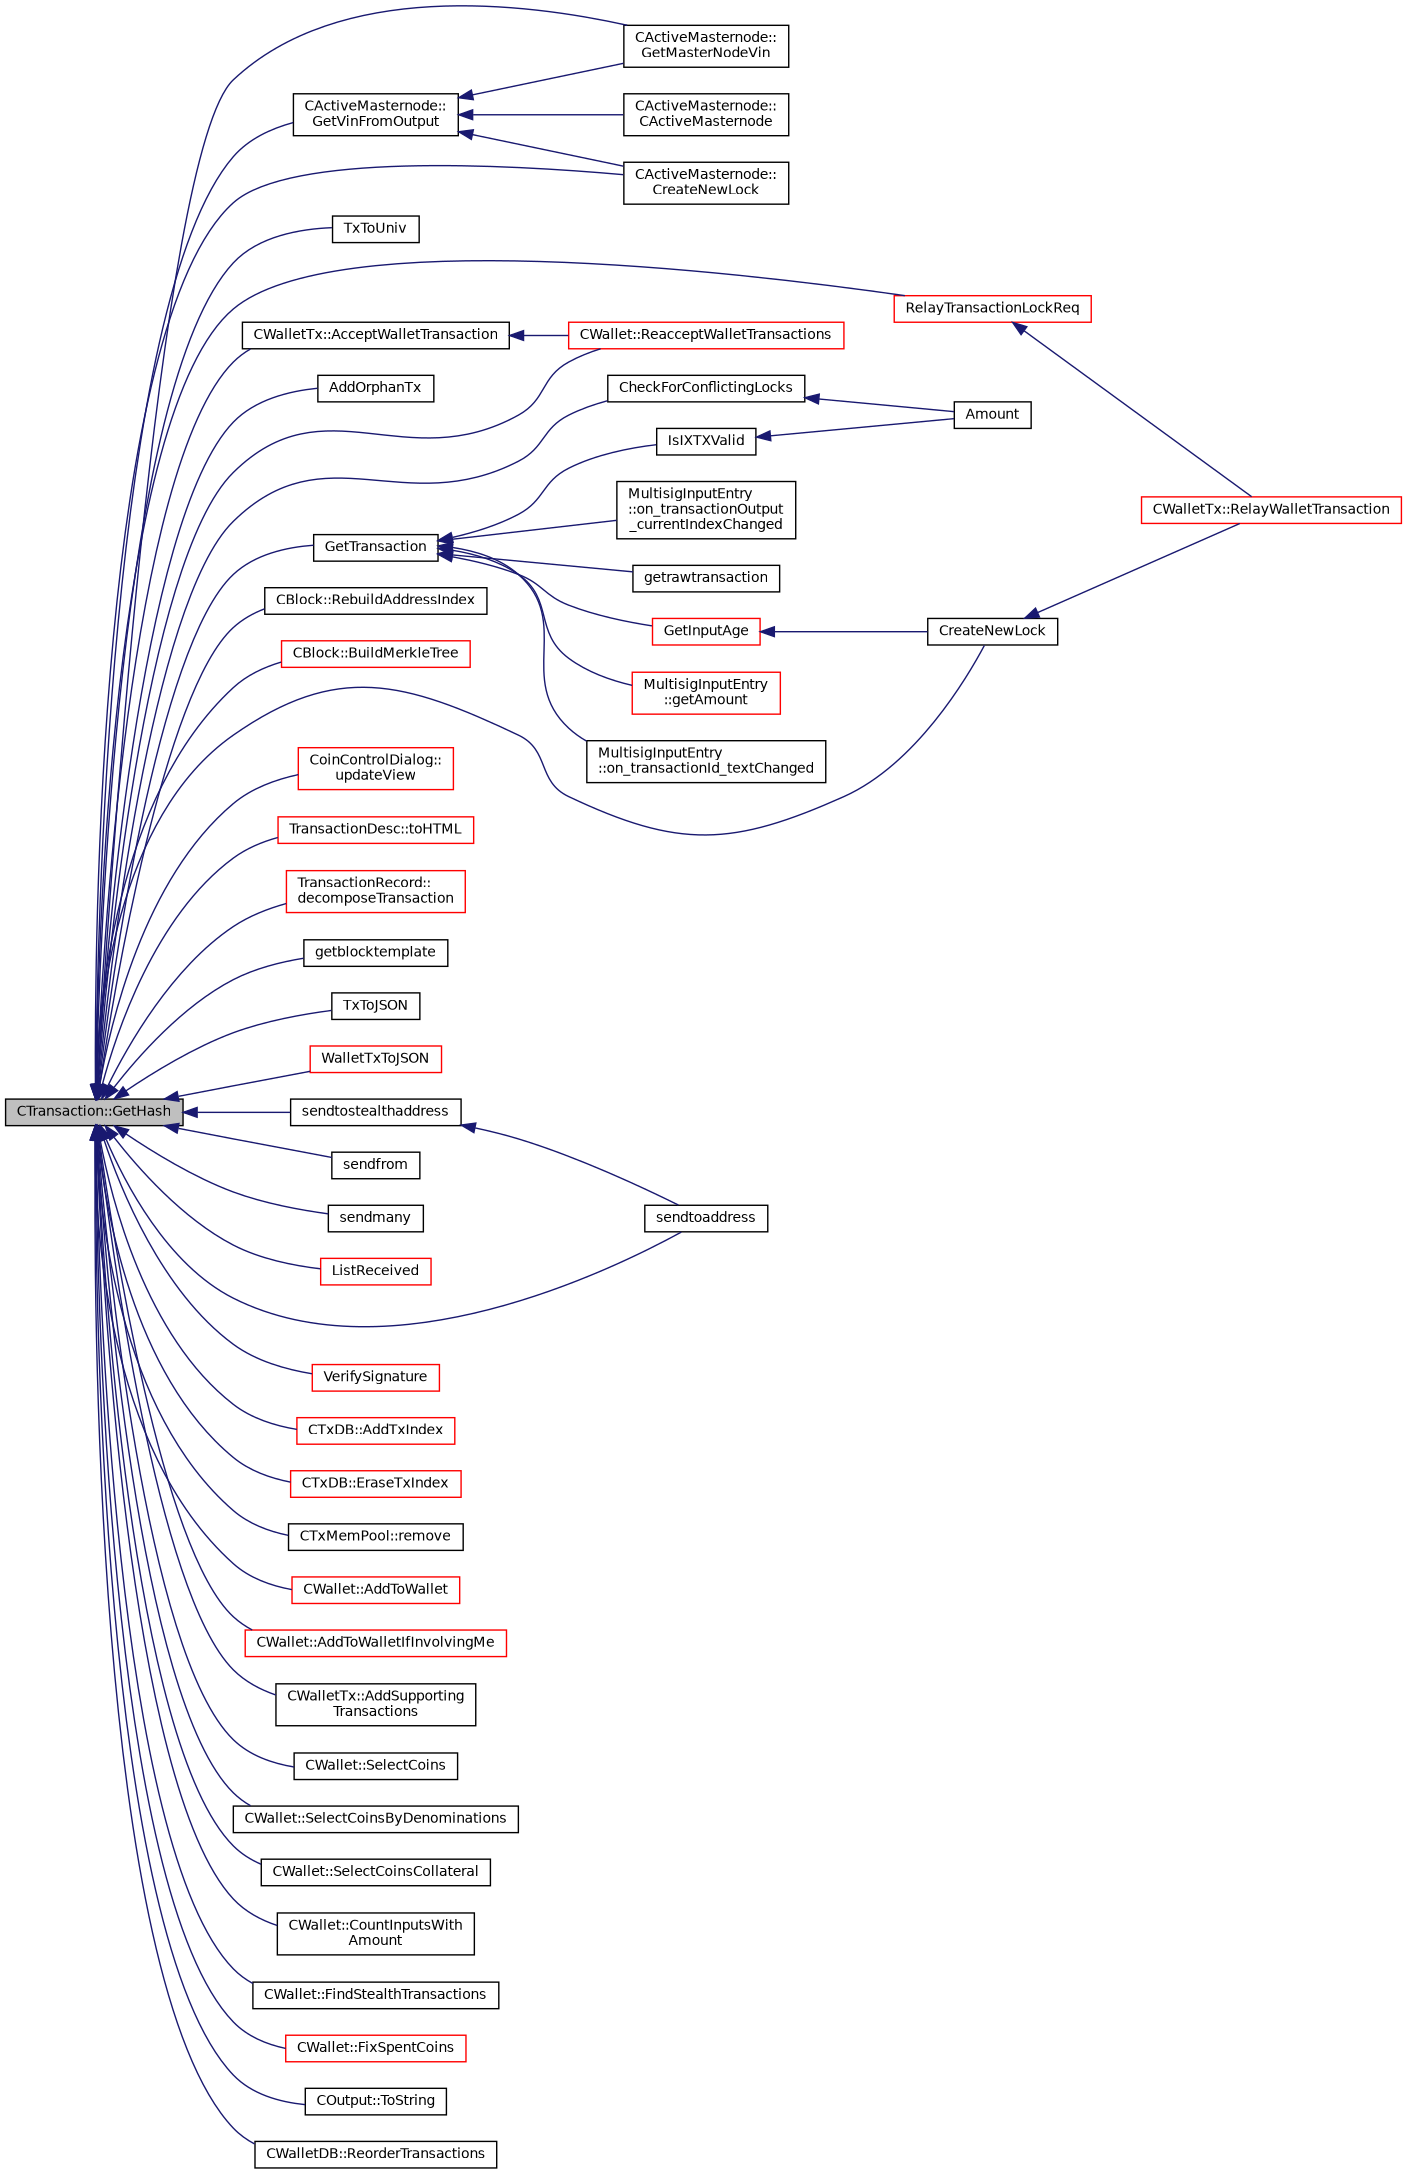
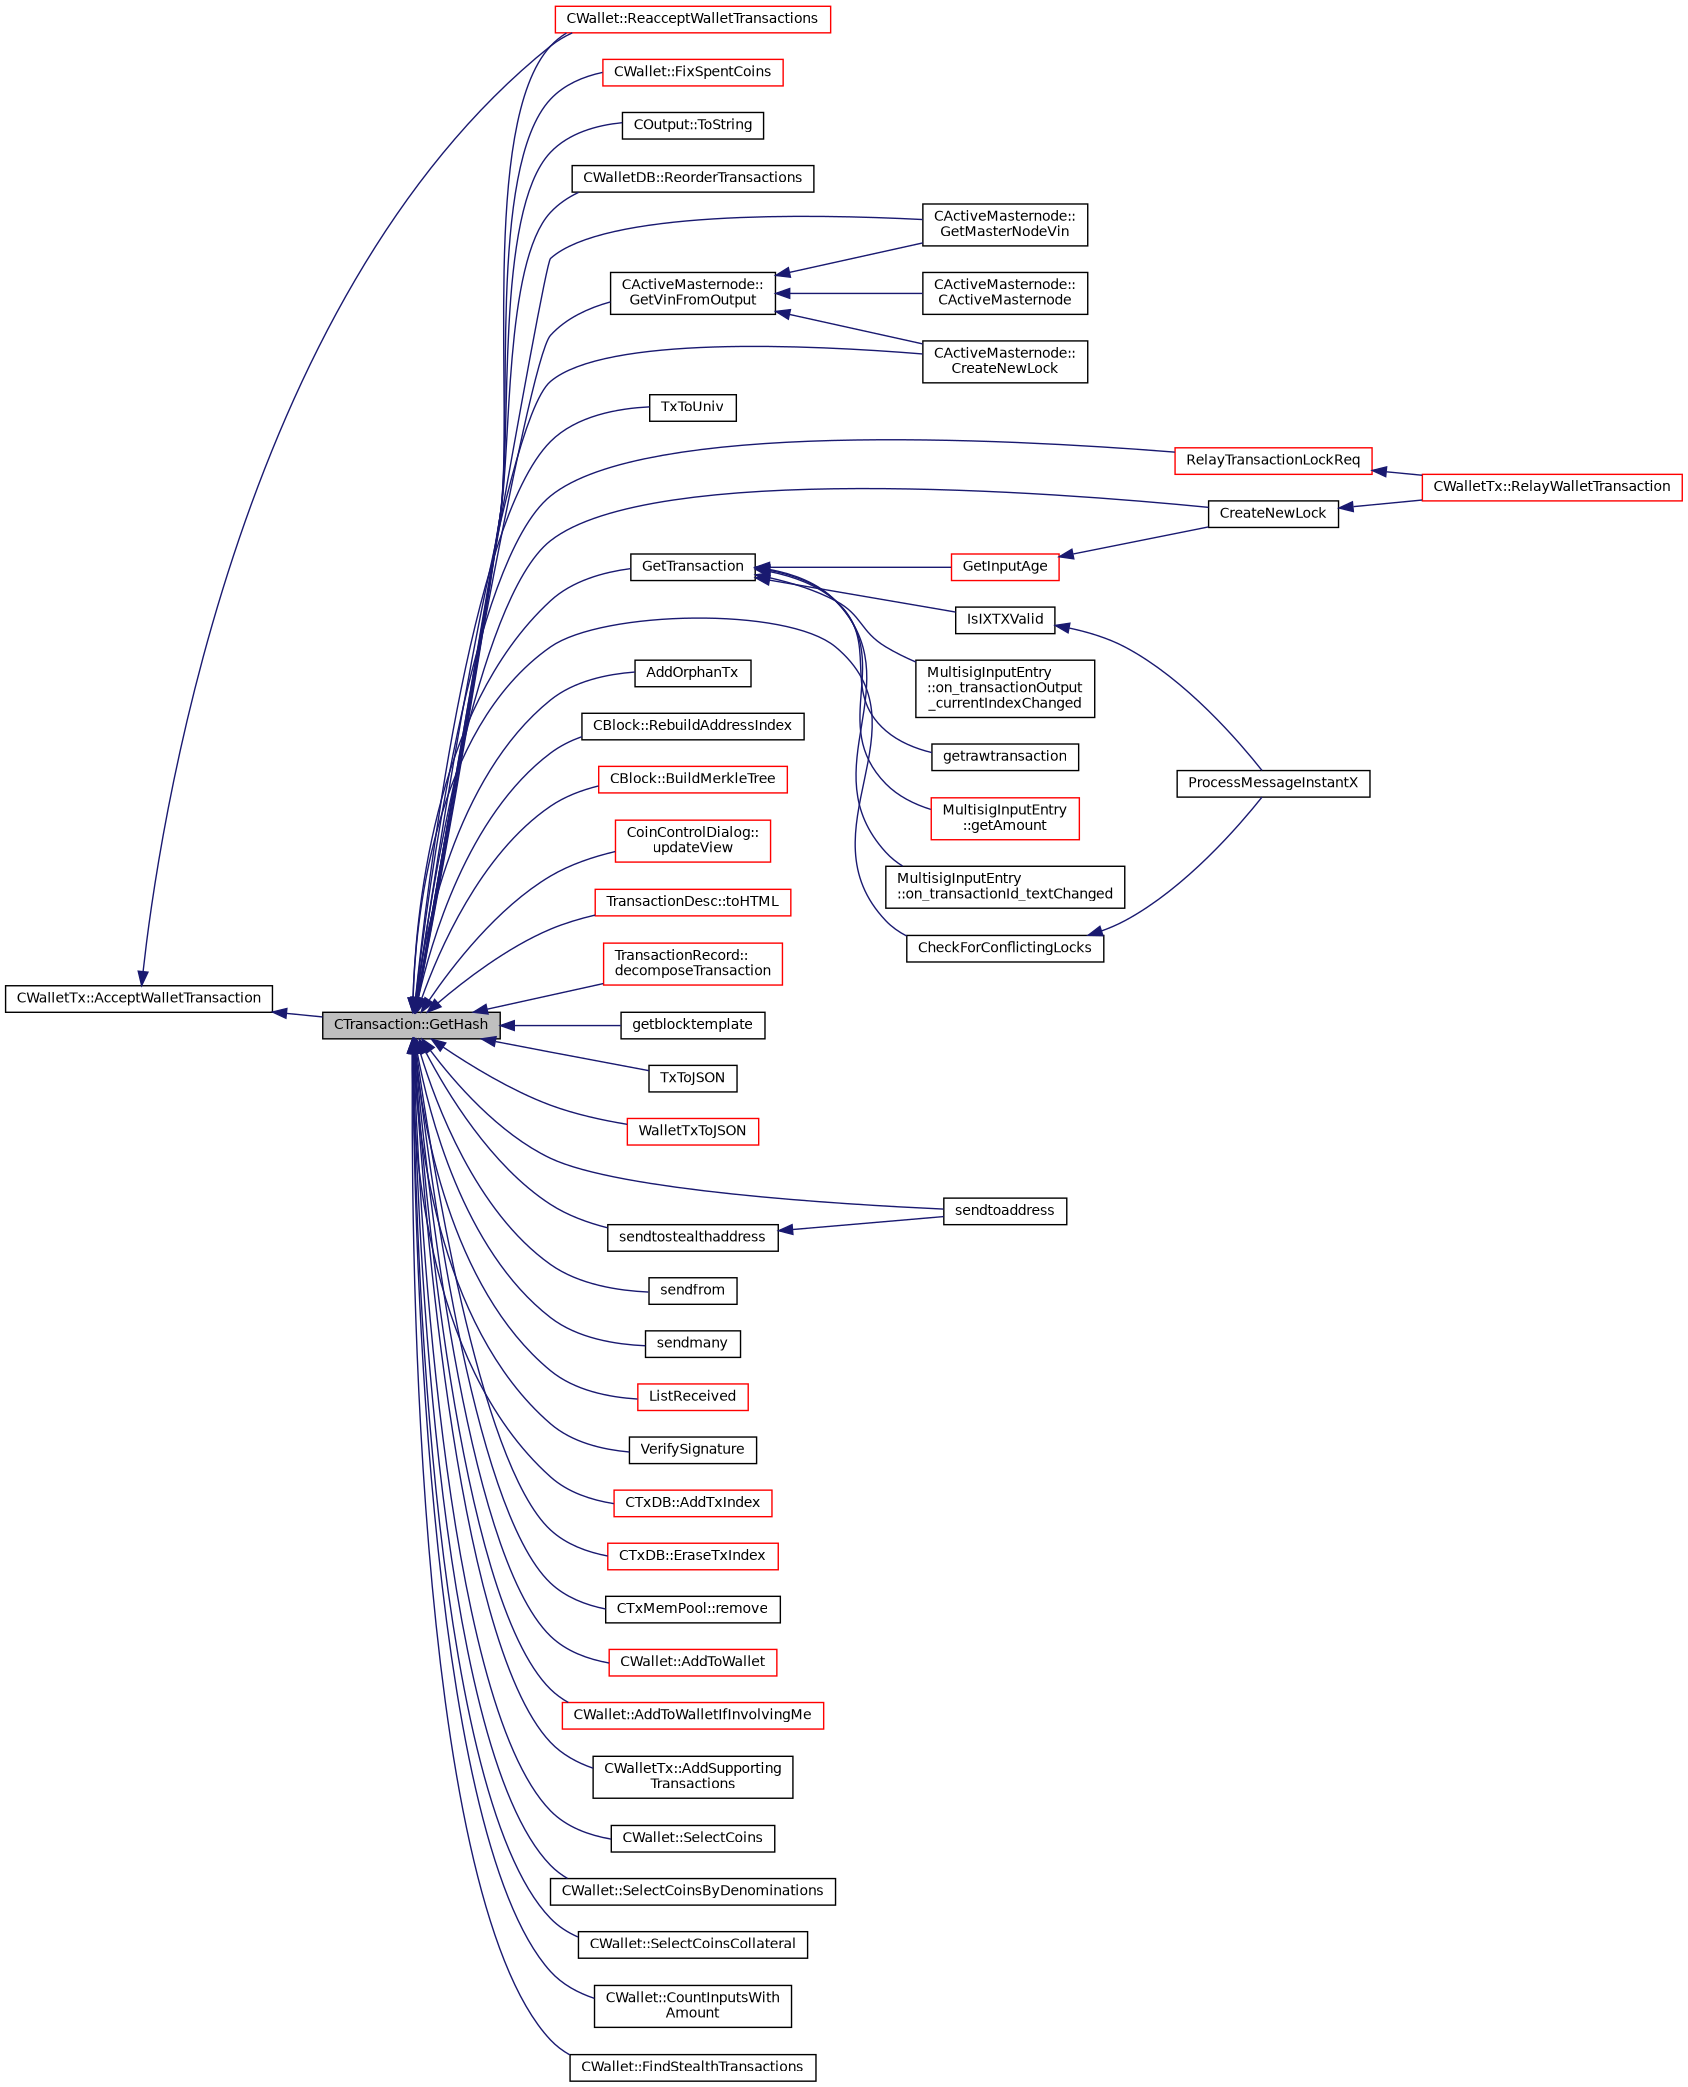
node "Amount": label "Amount" -> "ProcessMessageInstantX"
edge "CWalletTx::AcceptWalletTransaction" -> "CTransaction::GetHash": reversed
node "VerifySignature": color red -> black
